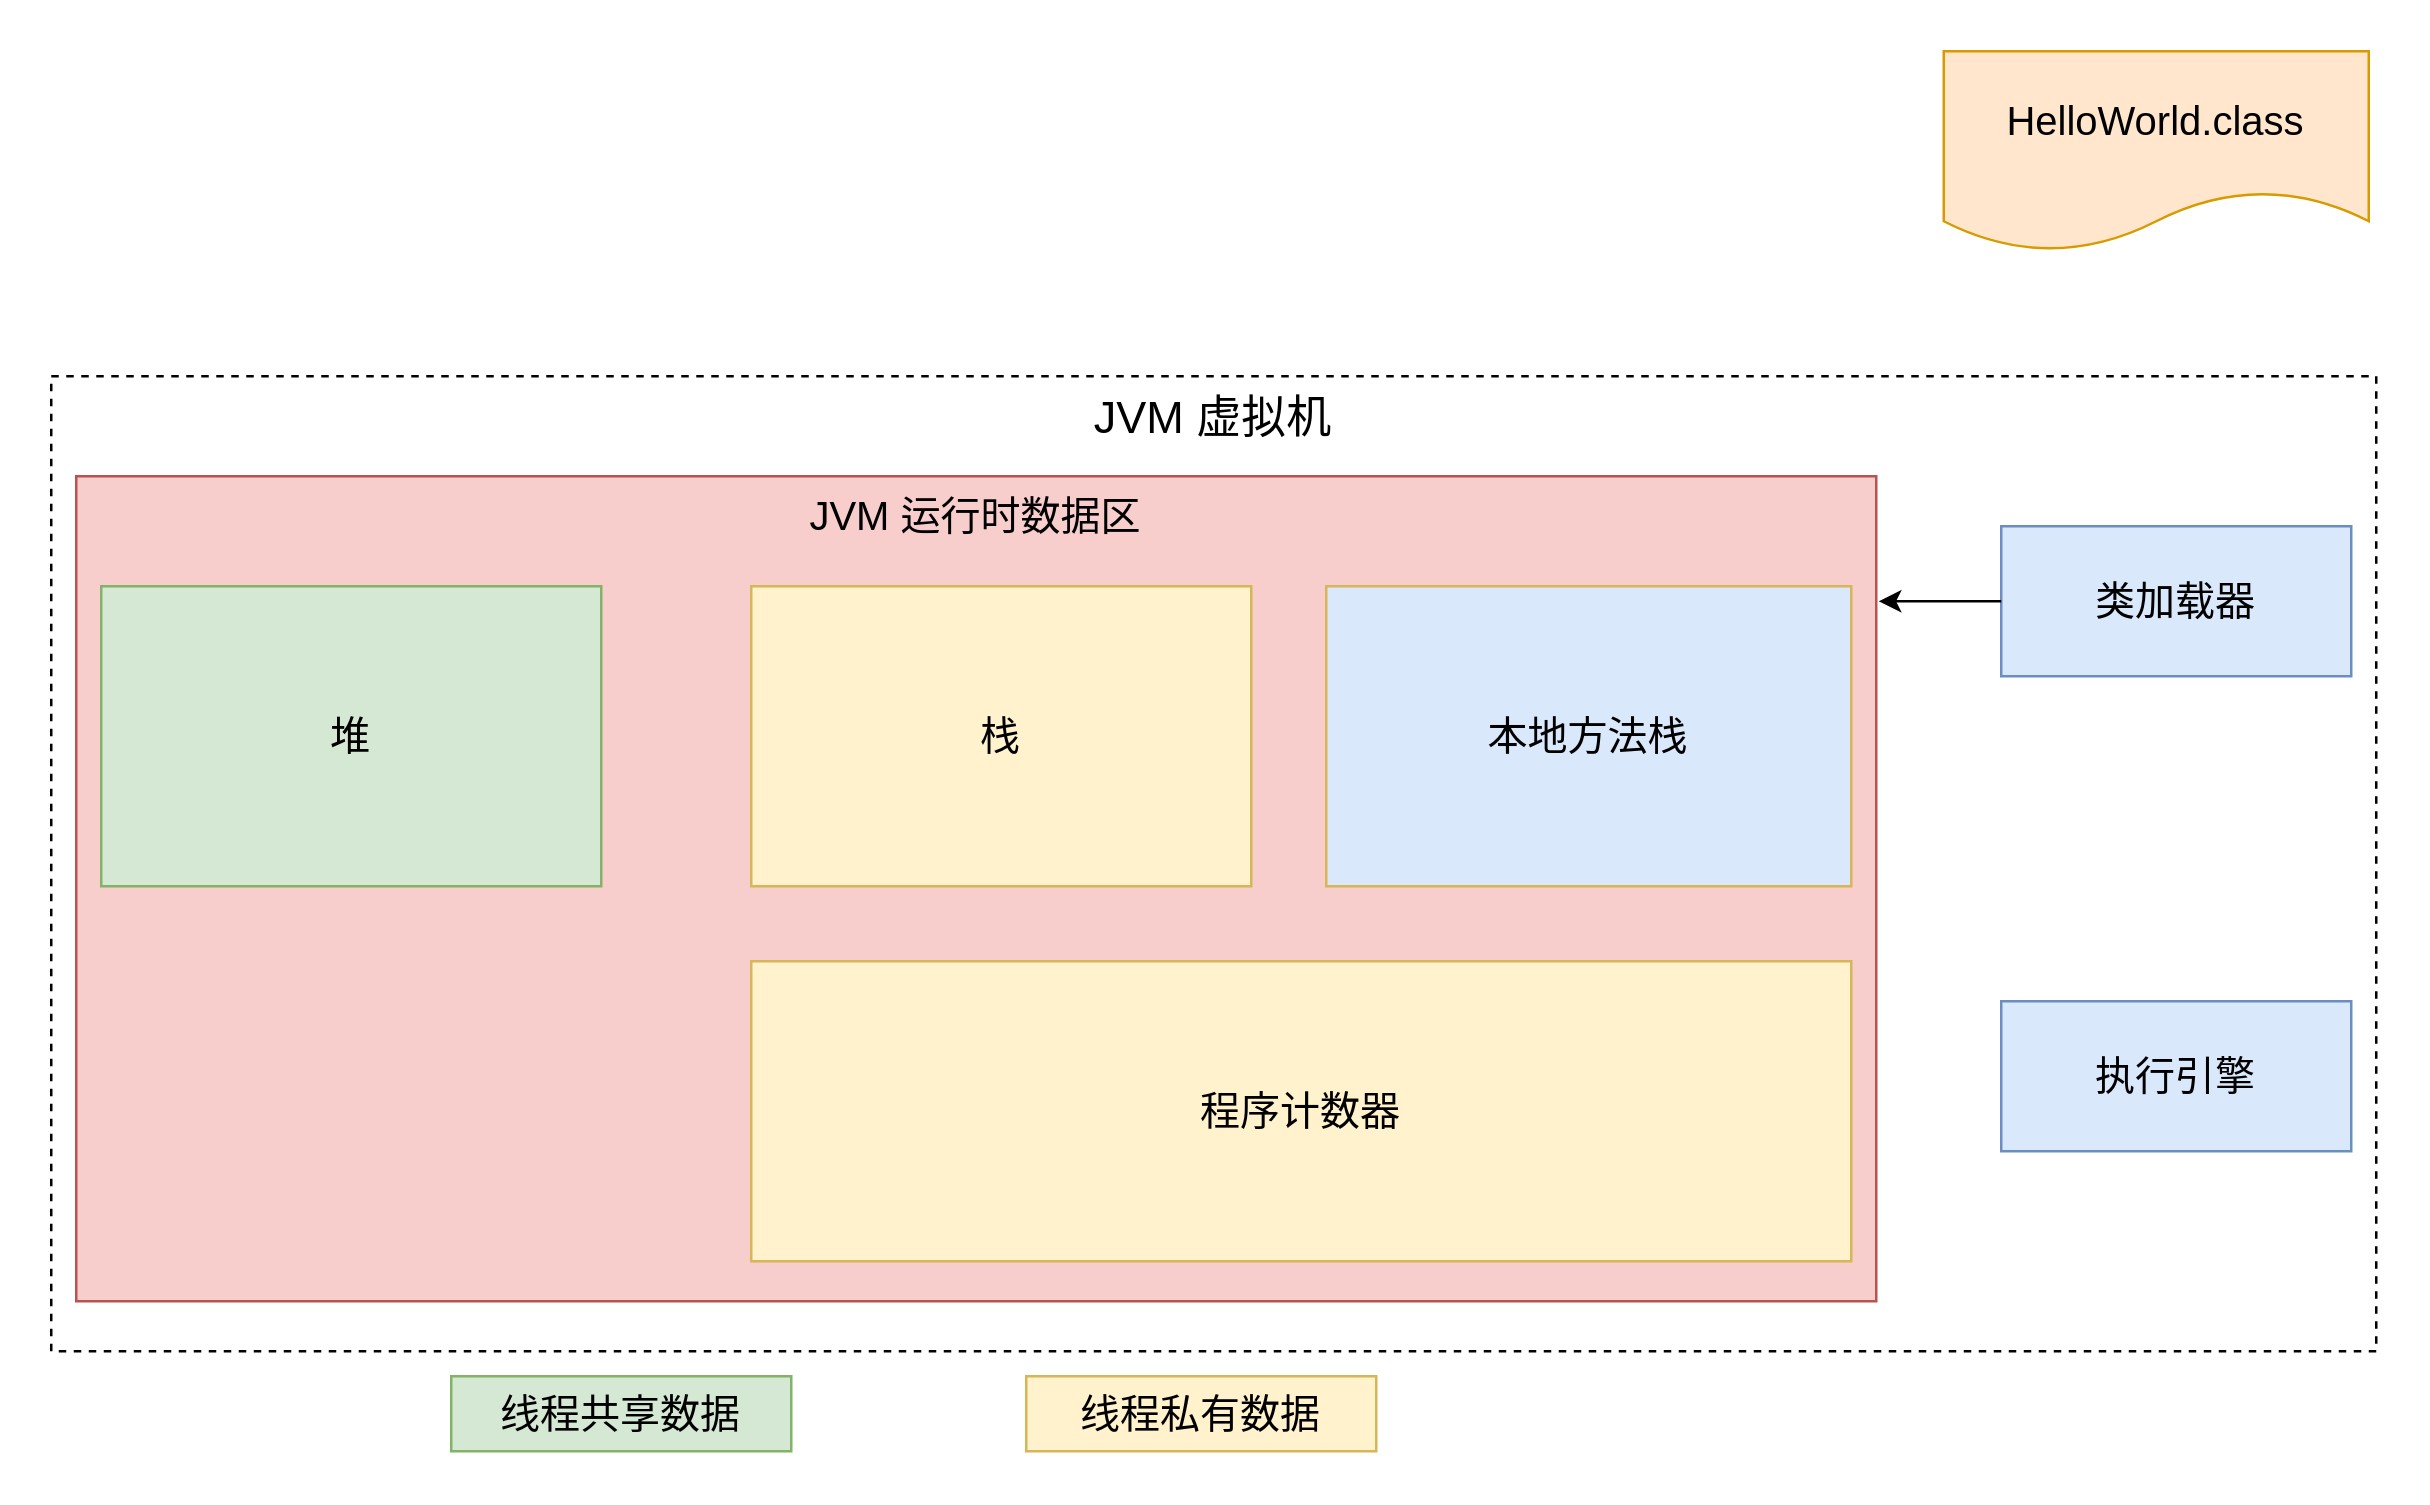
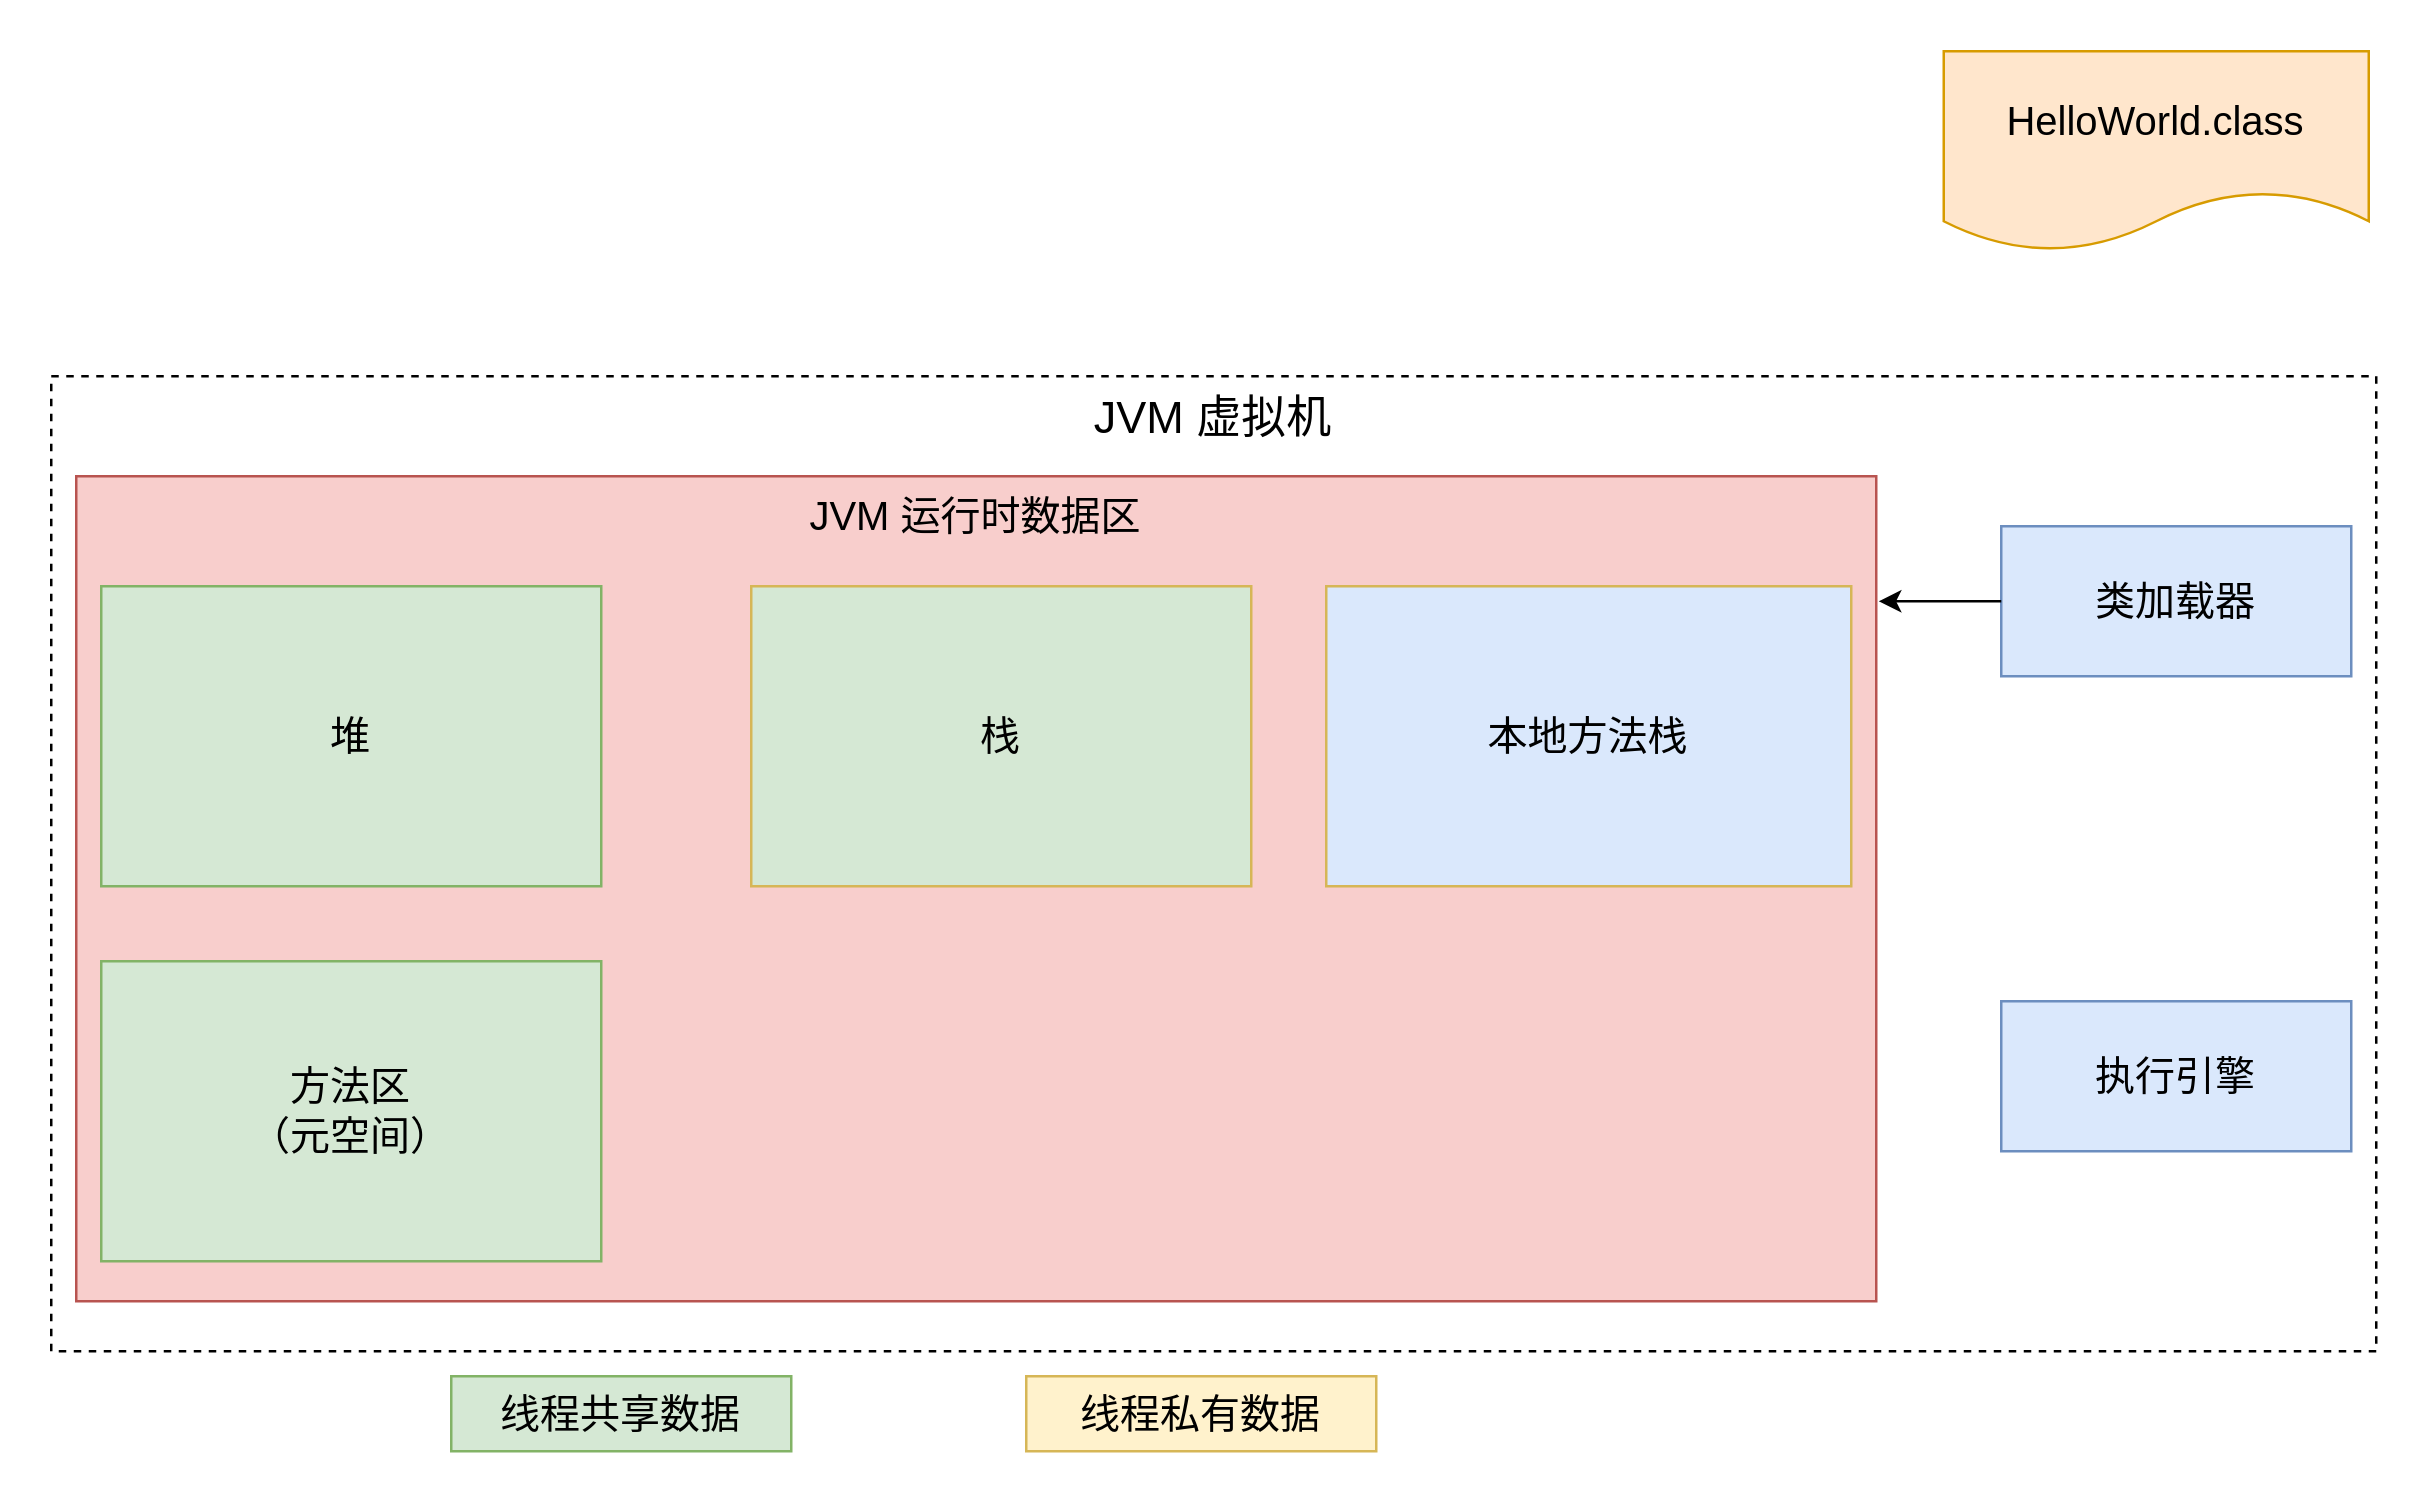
node "栈": fillcolor #fff2cc -> #d5e8d4
node "方法区 （元空间）": added
node "程序计数器": removed
